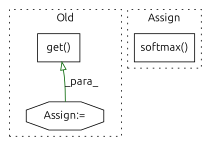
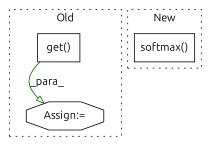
cluster "Assign": label "Assign" -> "New"
edge "Assign:=" -> "get()": reversed
